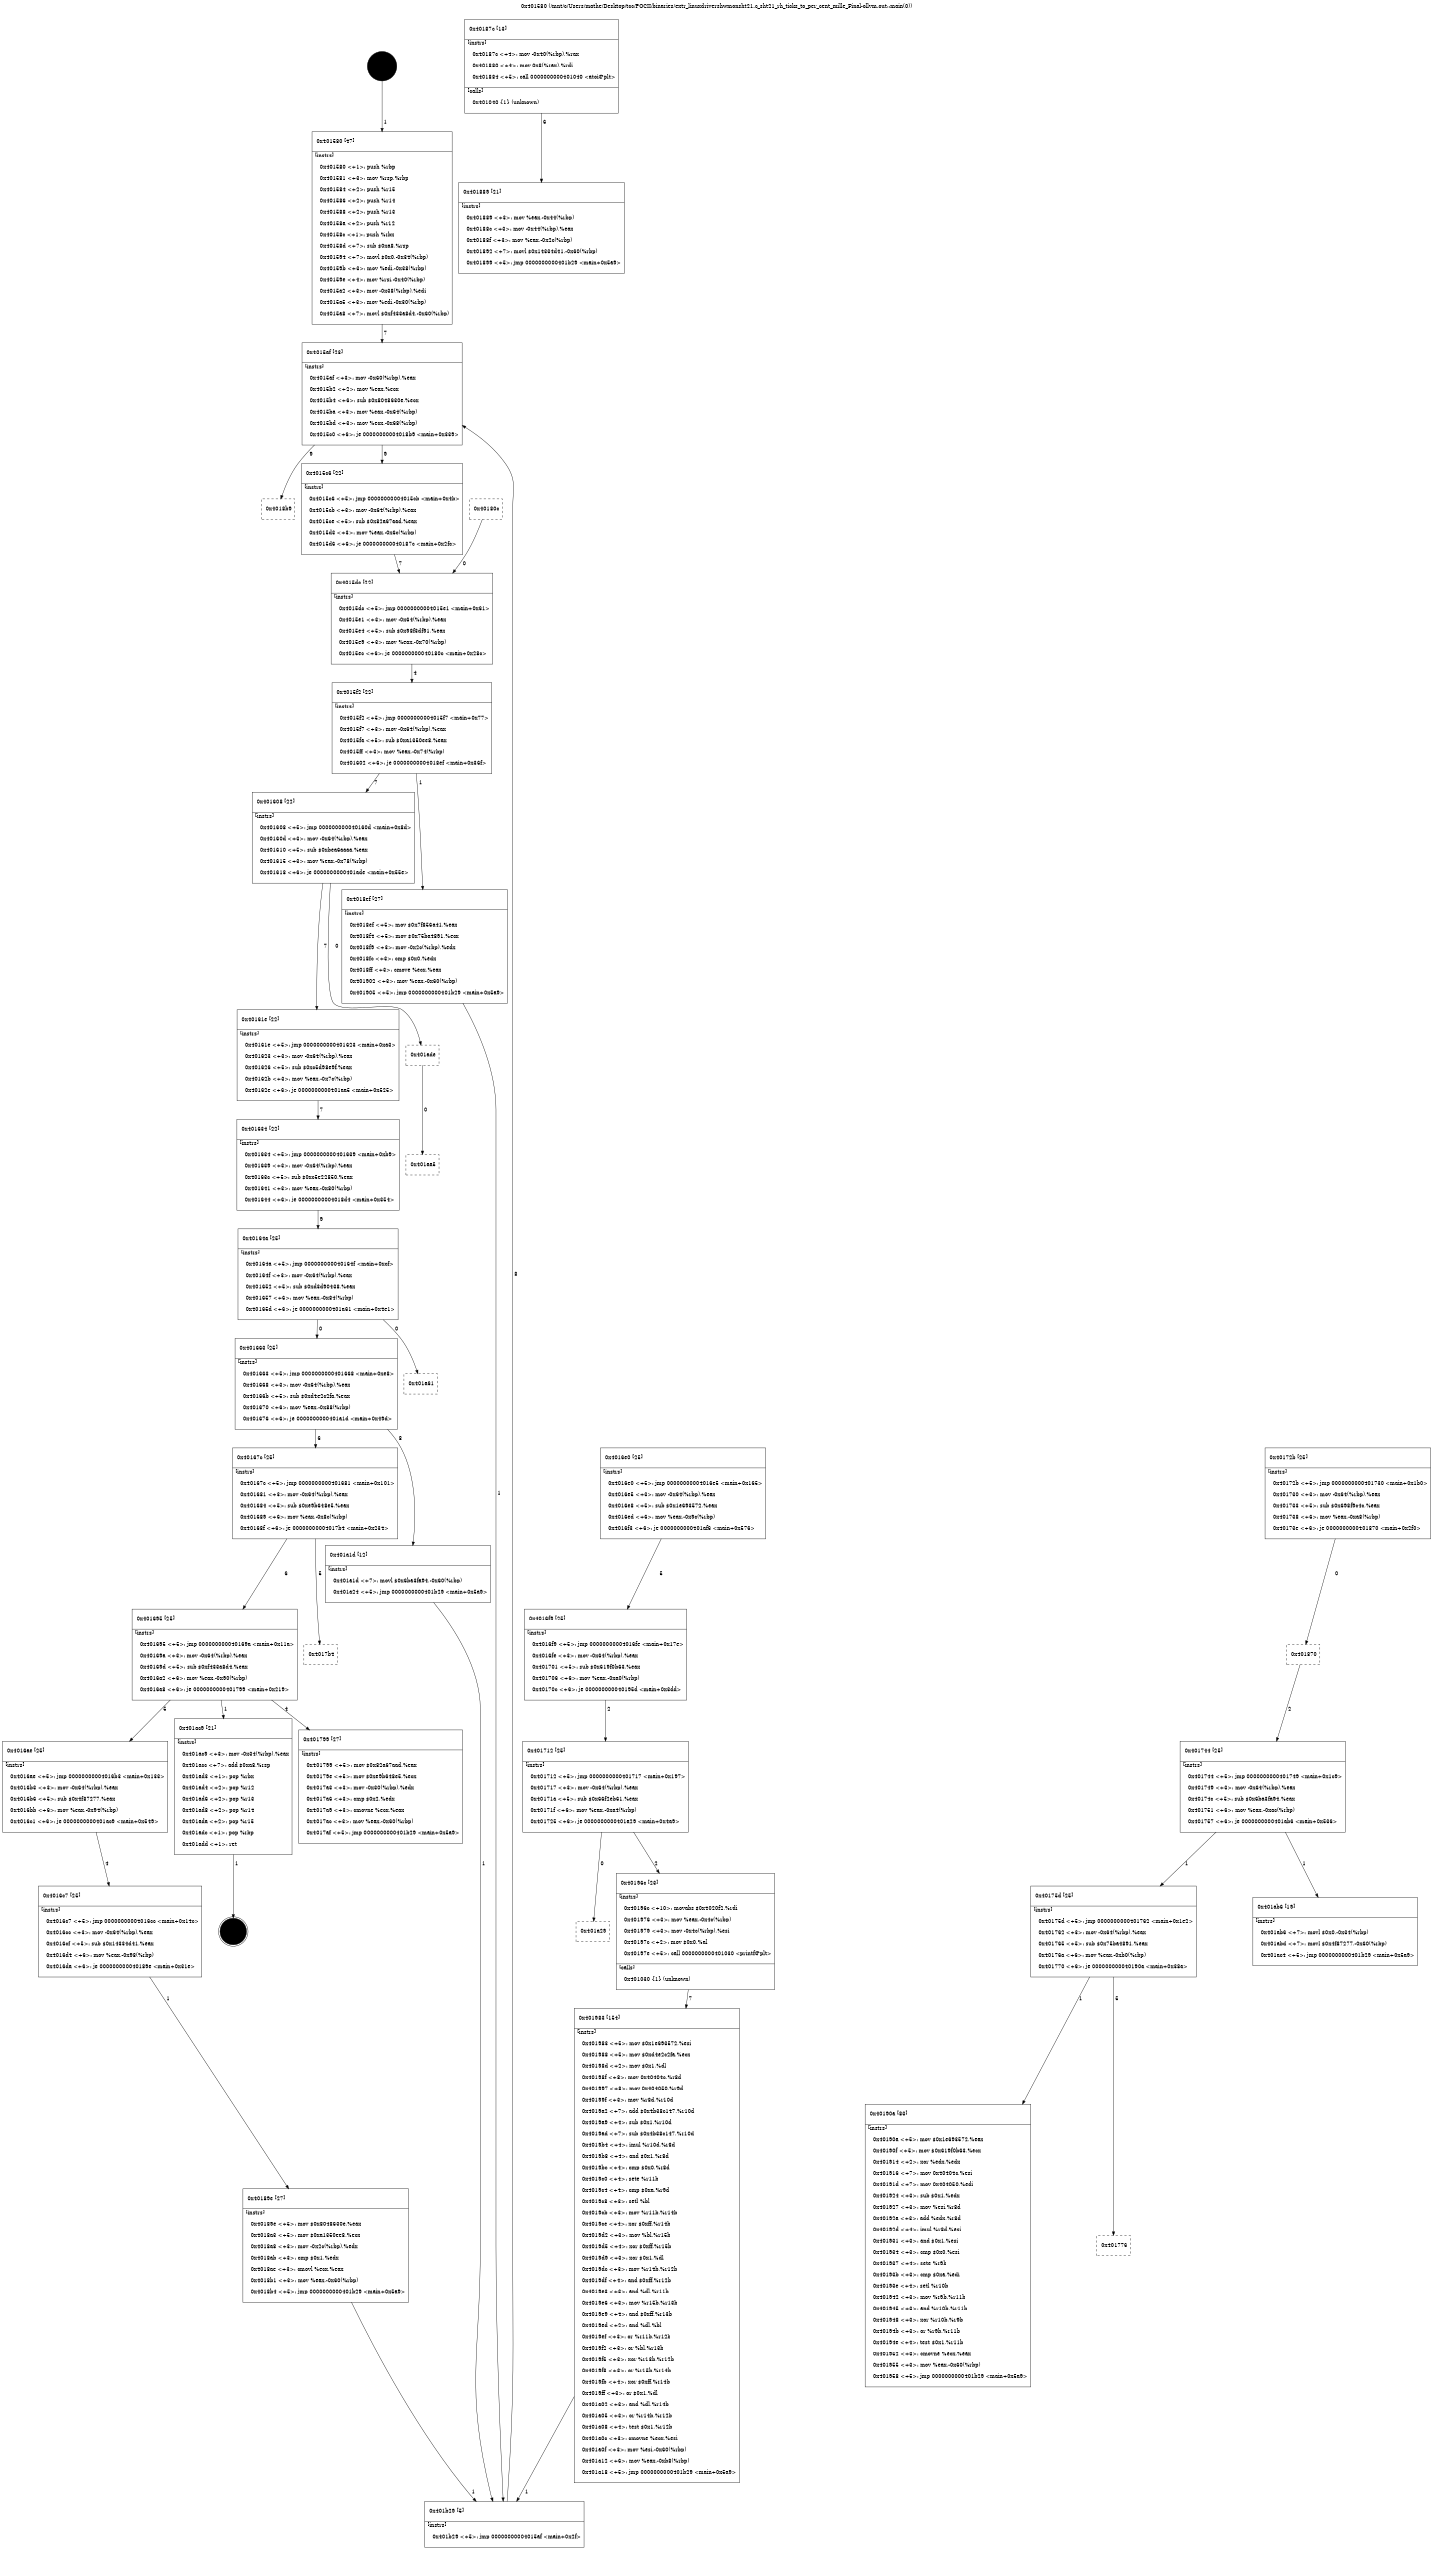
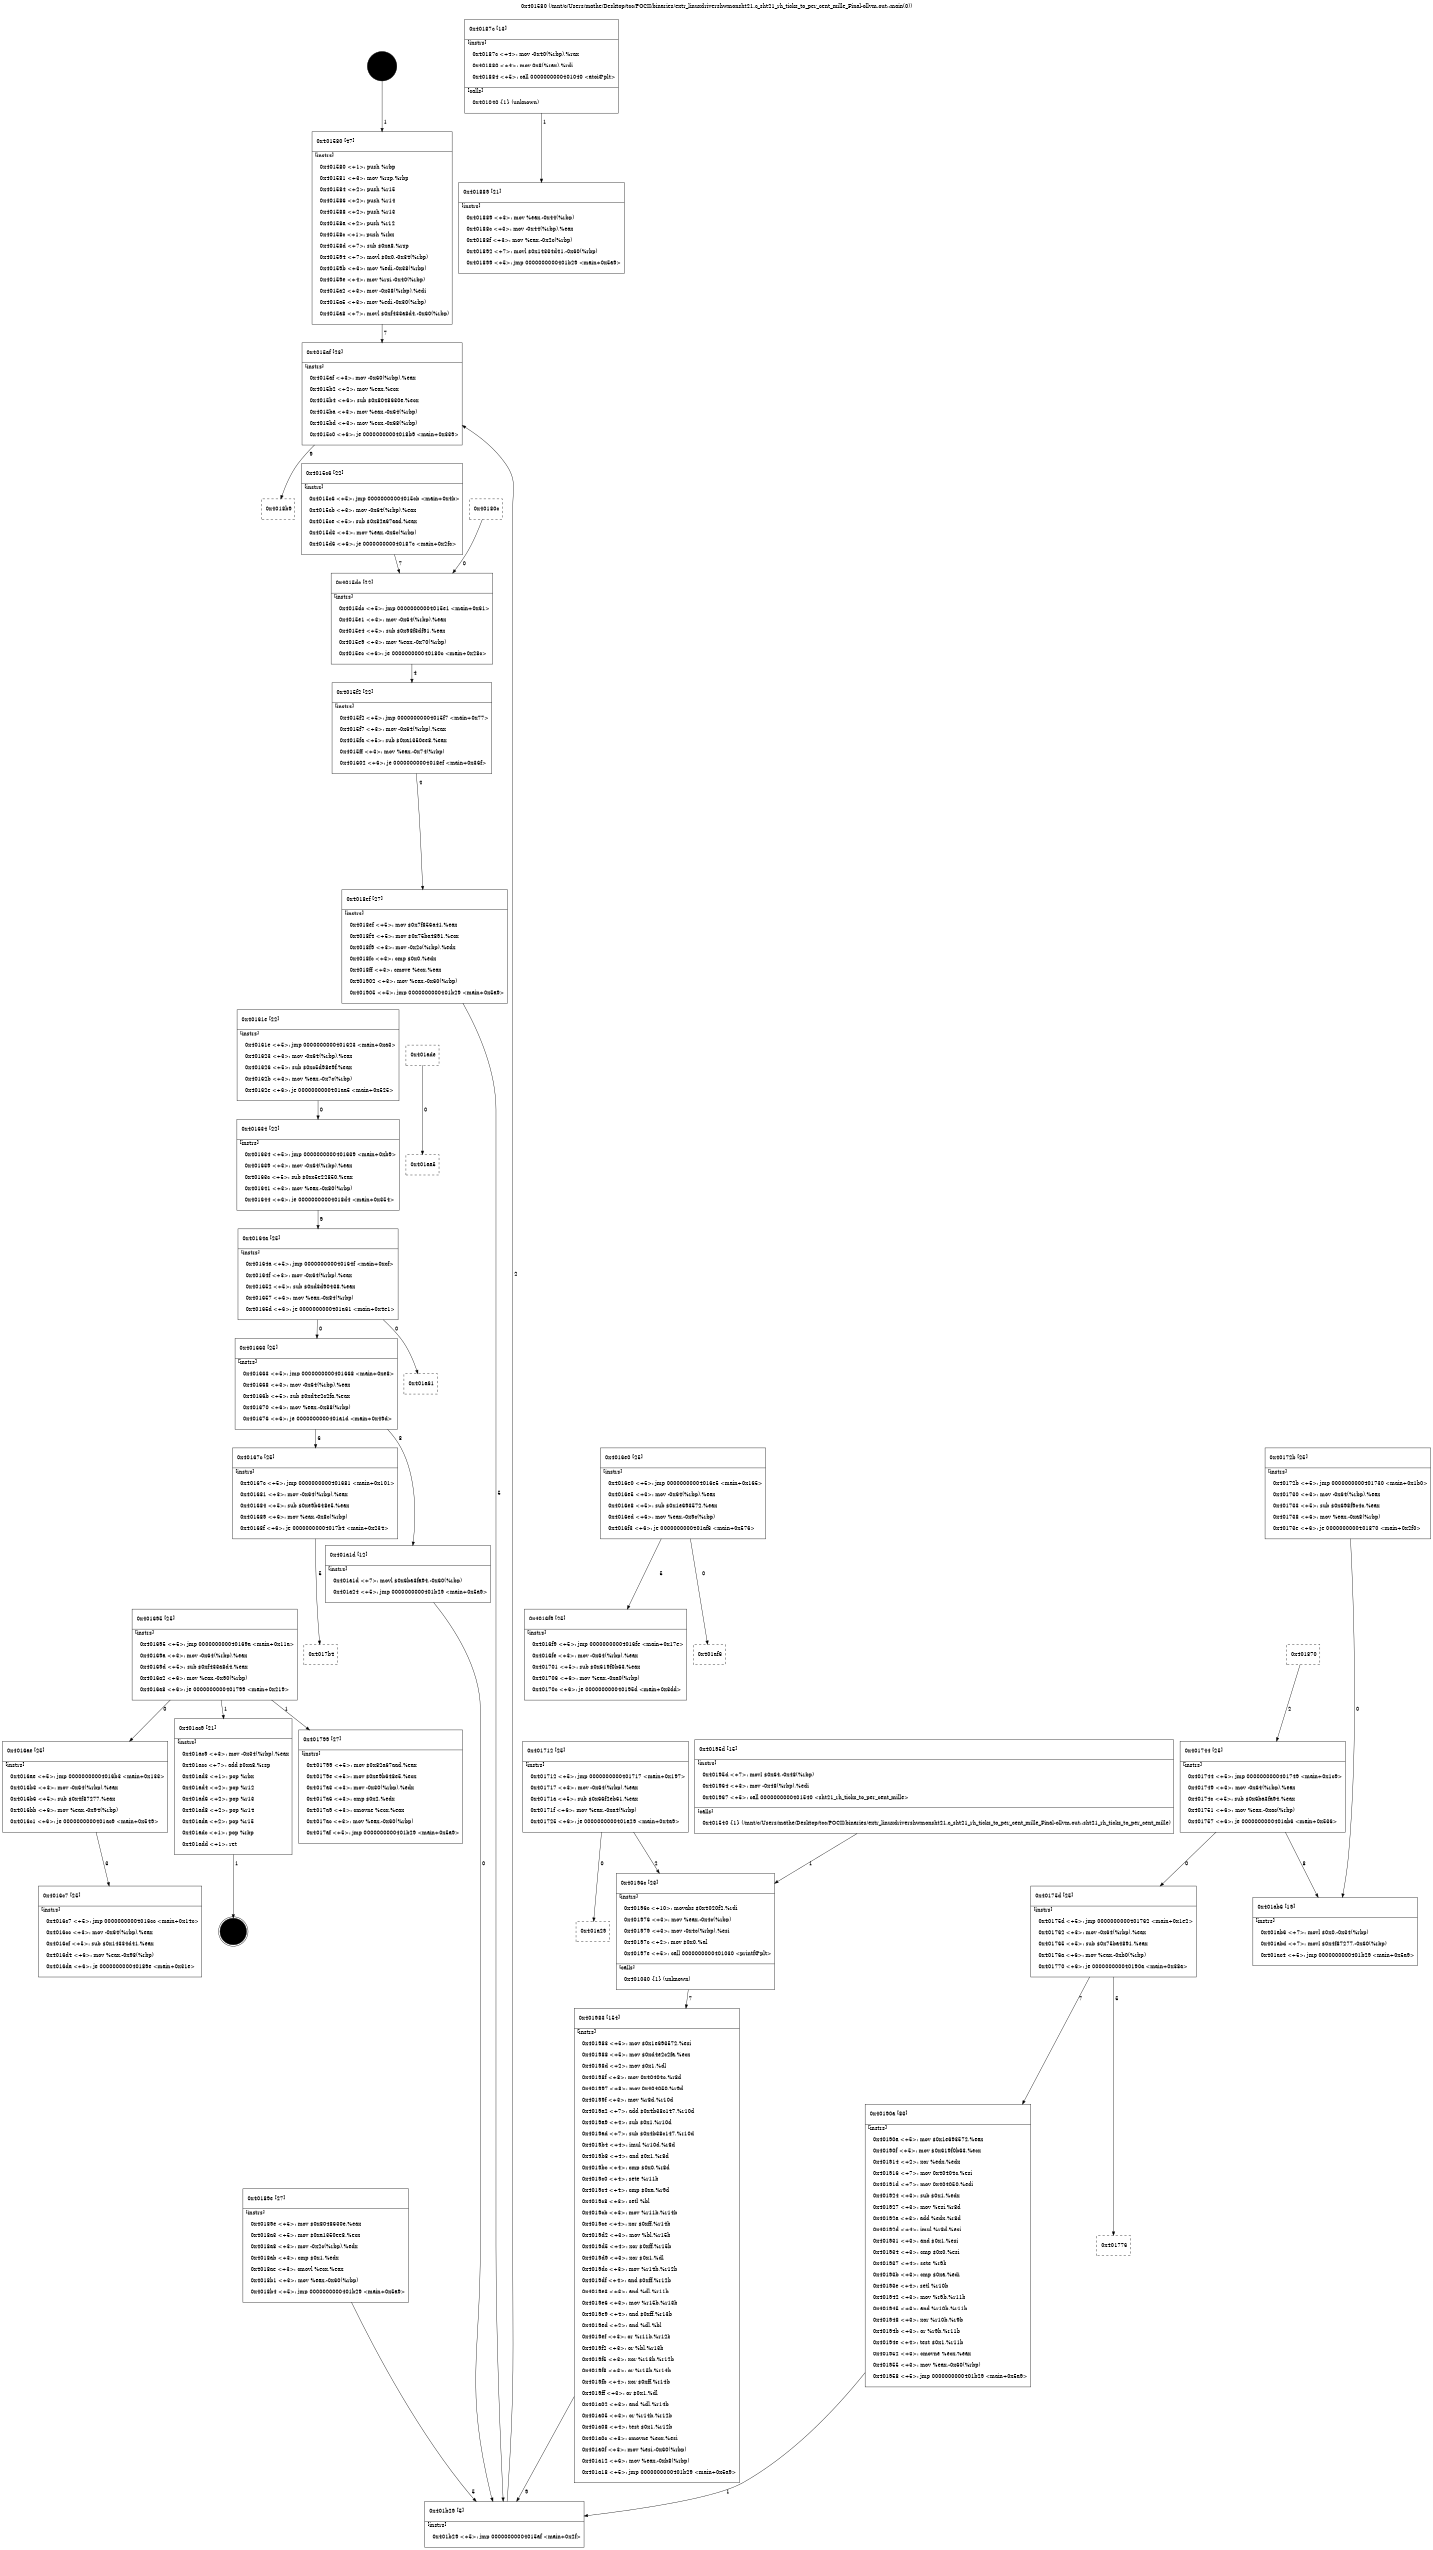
edge "0x40187c [13]" -> "0x401889 [21]": label " 6" -> " 1"
edge "0x4015af [23]" -> "0x4015c6 [22]": removed, label "9"
edge "0x4015f2 [22]" -> "0x4018ef [27]": label " 1" -> " 4"
node "0x401608 [22]": removed
edge "0x40161e [22]" -> "0x401634 [22]": label " 7" -> " 0"
edge "0x401b29 [5]" -> "0x4015af [23]": label " 8" -> " 2"
edge "0x4018ef [27]" -> "0x401b29 [5]": label " 1" -> " 5"
edge "0x40167c [25]" -> "0x401695 [25]": removed, label "6"
edge "0x40172b [25]" -> "0x401870": now "0x40172b [25]" -> "0x401ab6 [19]"
node "0x401af6": added
edge "0x401695 [25]" -> "0x4016ae [25]": label " 5" -> " 0"
edge "0x401695 [25]" -> "0x401799 [27]": label " 4" -> " 1"
edge "0x4016f9 [25]" -> "0x401712 [25]": removed, label "2"
node "0x40195d [15]": added
edge "0x4016ae [25]" -> "0x4016c7 [25]": label " 4" -> " 3"
edge "0x401a1d [12]" -> "0x401b29 [5]": label " 1" -> " 0"
edge "0x401744 [25]" -> "0x40175d [25]": label " 1" -> " 0"
edge "0x401744 [25]" -> "0x401ab6 [19]": label " 1" -> " 8"
edge "0x40175d [25]" -> "0x40190a [83]": label " 1" -> " 7"
edge "0x4016c7 [25]" -> "0x40189e [27]": removed, label "1"
edge "0x40190a [83]" -> "0x401b29 [5]": added, label "1"
edge "0x40189e [27]" -> "0x401b29 [5]": label " 1" -> " 5"
edge "0x401983 [154]" -> "0x401b29 [5]": label " 1" -> " 9"
